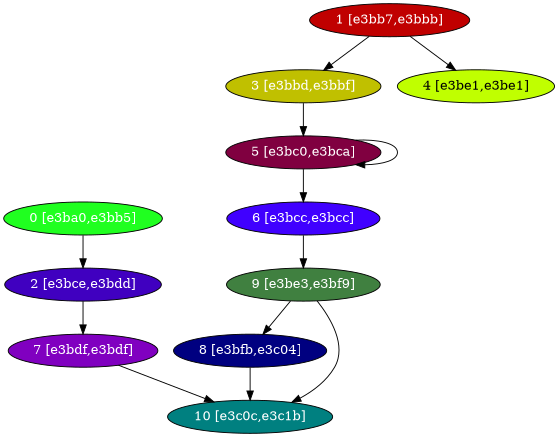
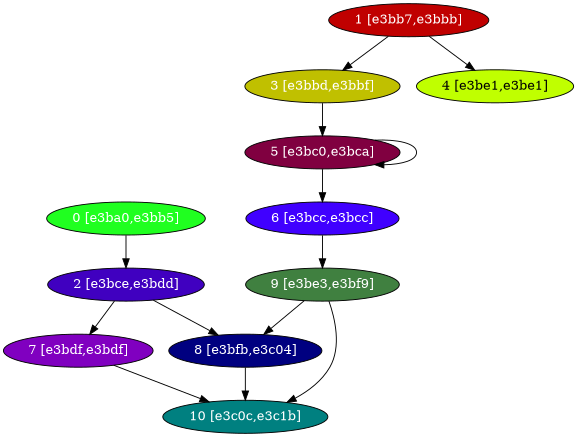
edge "2 [e3bce,e3bdd]" -> "8 [e3bfb,e3c04]": added
